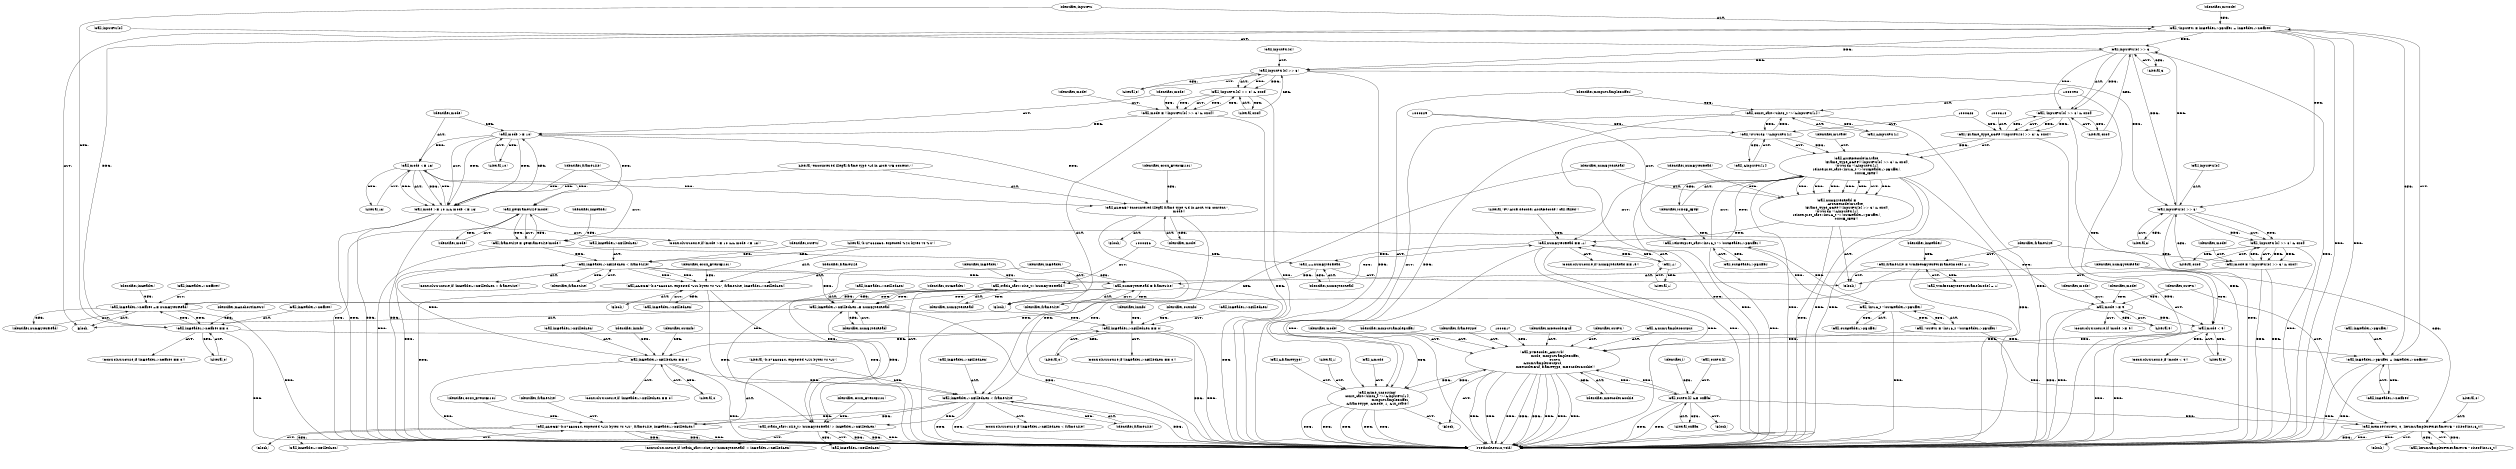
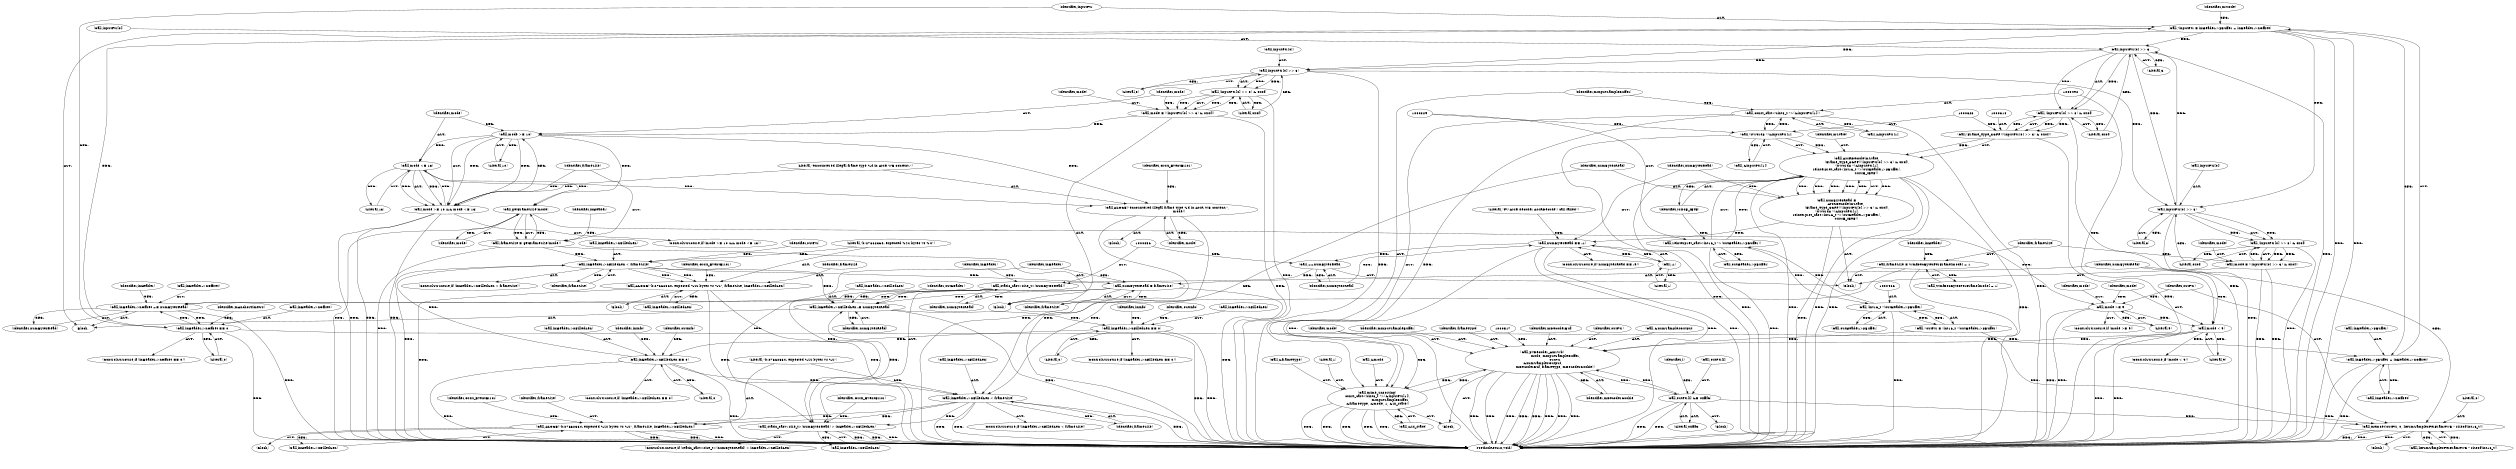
node "1000466": added
edge "(Call,outPtr[i] &= 0xfffC)" -> "(Literal,0xfffC)": label "CFG: " -> "AST: "
node "(Call,&rx_state)": added
